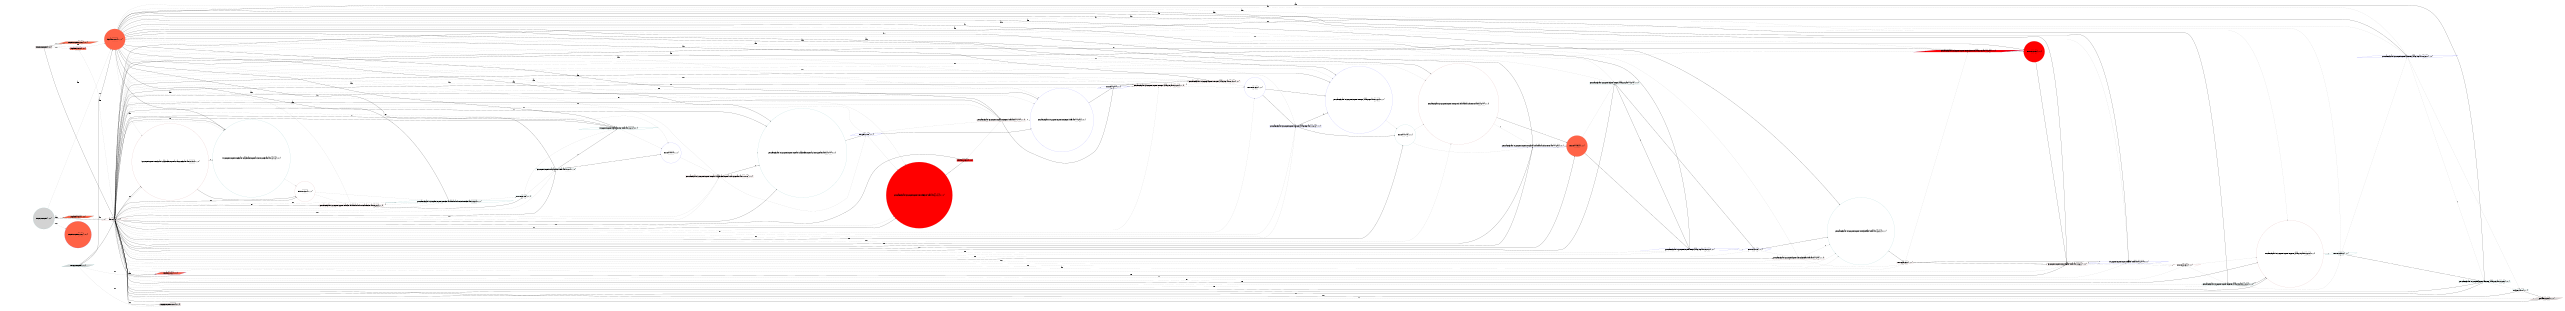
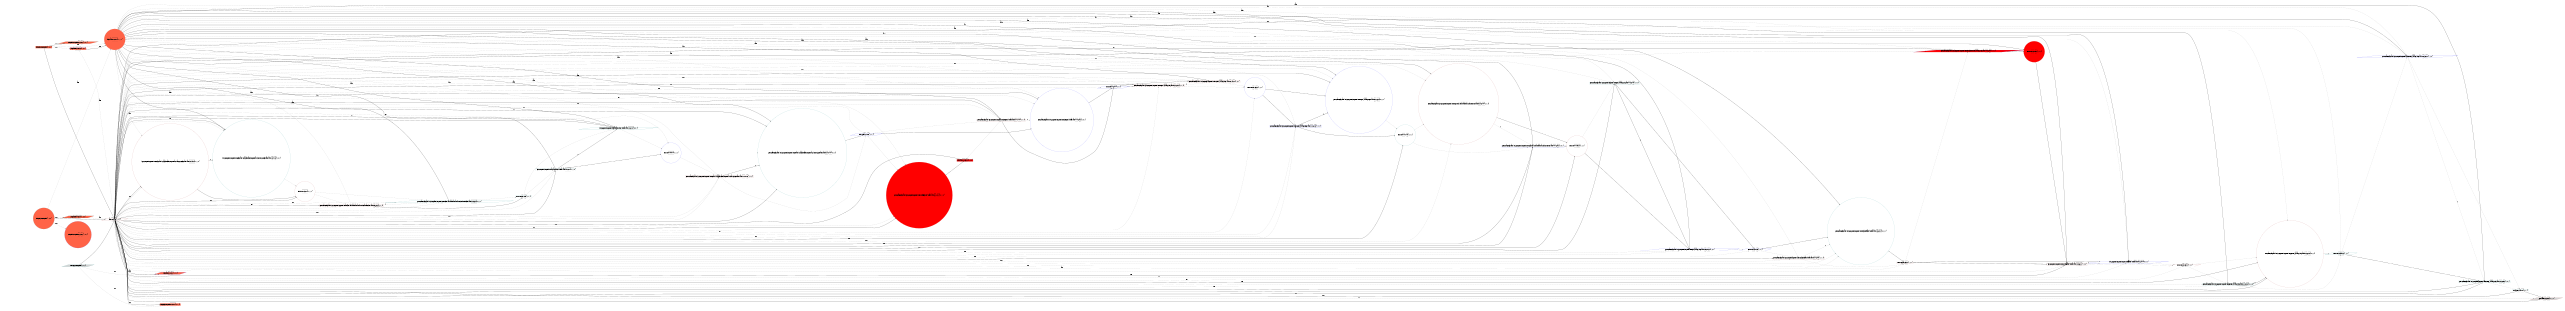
node "setPropertyOnComponent['0', '0', '1']": fillcolor lightgray -> tomato
node "return true@@@19@@@['1', '1', '1']": fillcolor tomato -> white
edge "setPropertyOnComponent['0', '1', '0']" -> "Object value@@@2@@@['1', '1', '1']": now "String name@@@2@@@['0', '0', '1']" -> "Object value@@@2@@@['1', '1', '1']"
edge "setPropertyOnComponent['1', '0', '0']" -> "String name@@@2@@@['1', '0', '0']": label "name" -> "true"
node "setPropertyOnComponent['1', '0', '0']": fillcolor lightgray -> tomato
edge "String name@@@2@@@['0', '1', '0']" -> "name@@@3@@@['1', '1', '1']": reversed
node "Component component@@@2@@@['0', '1', '0']": fillcolor lightgray -> tomato
